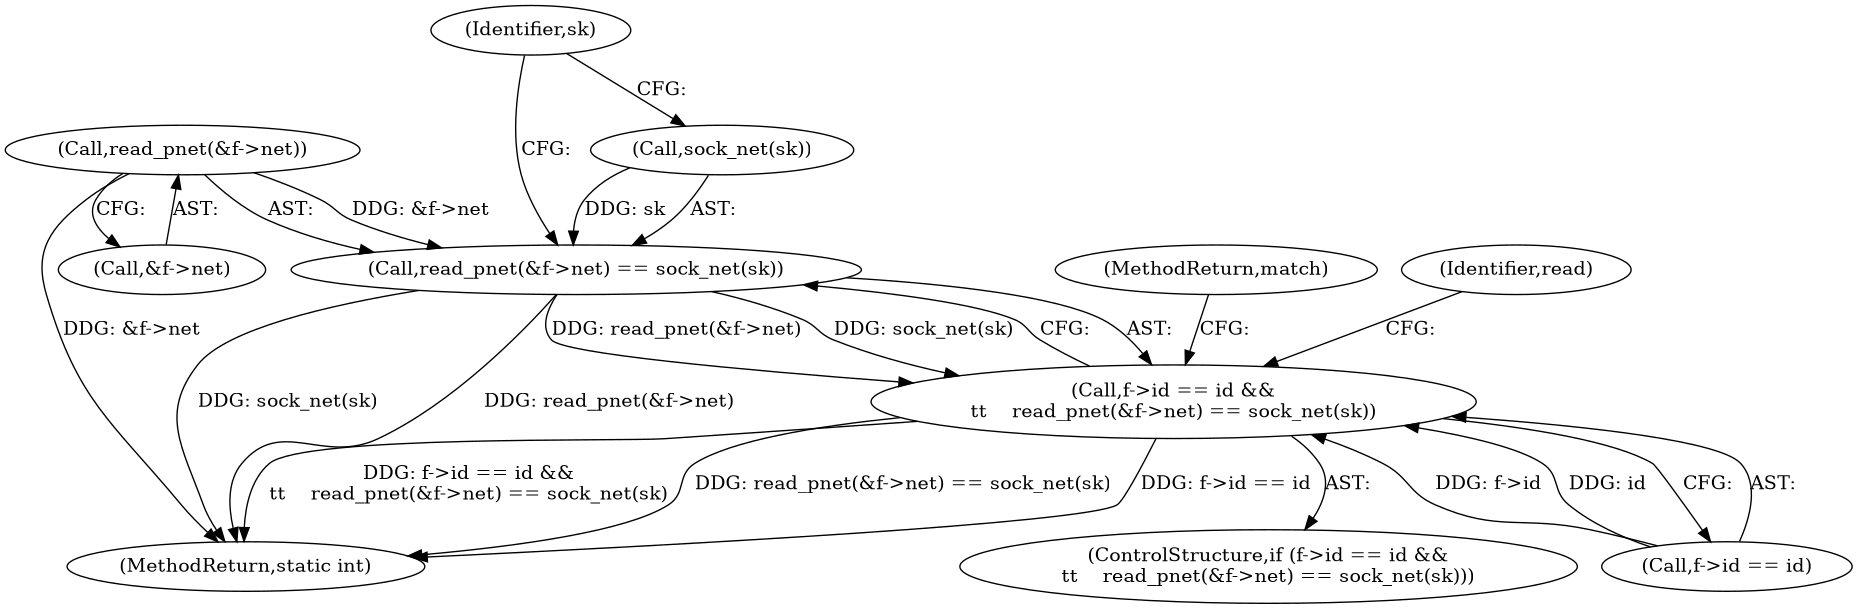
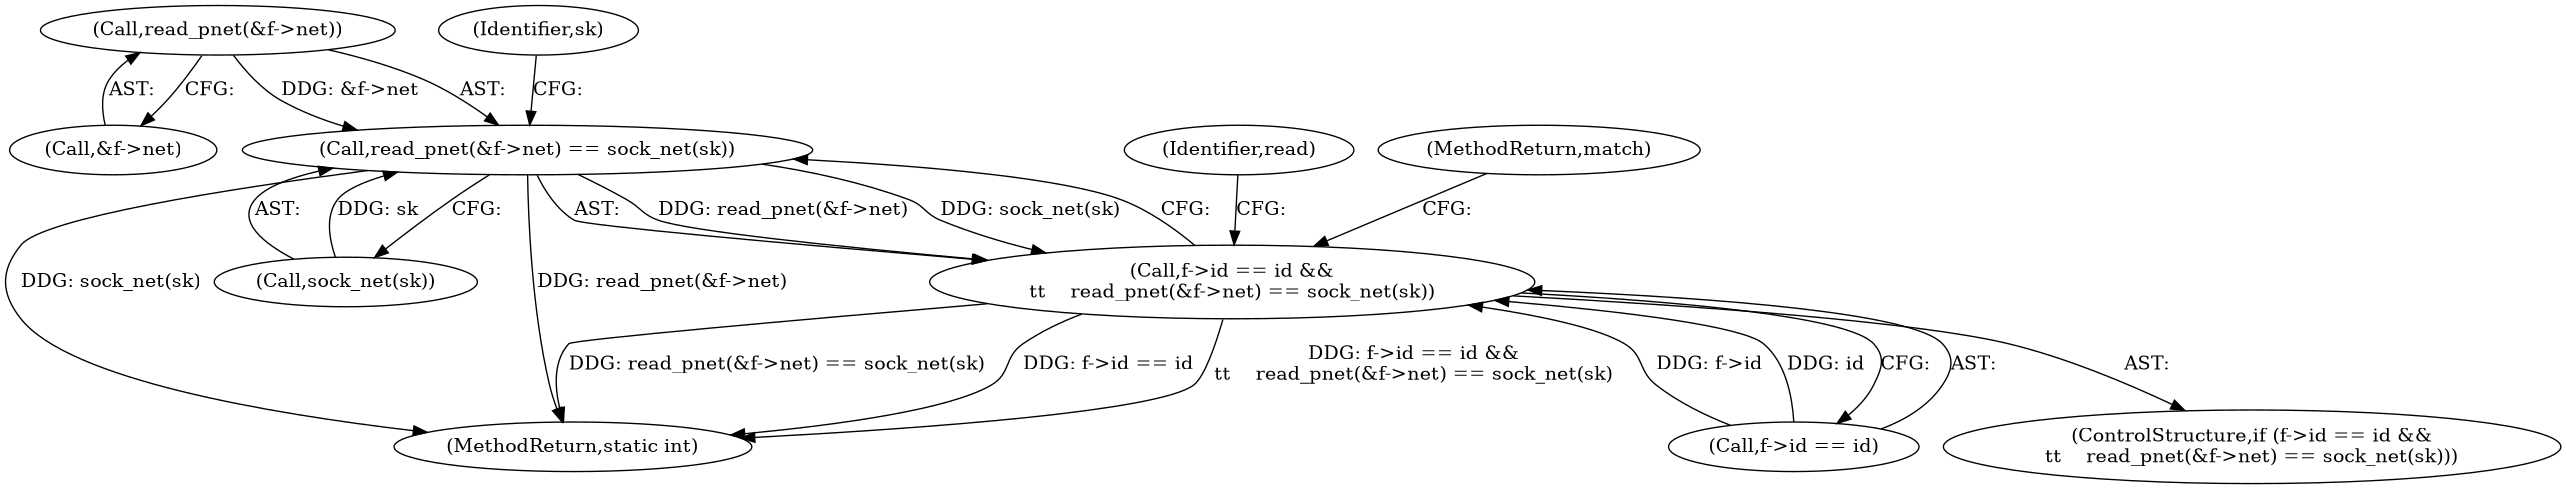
edge "(Identifier,sk)" -> "(Call,sock_net(sk))": now "(Call,read_pnet(&f->net) == sock_net(sk))" -> "(Call,sock_net(sk))"
edge "(Call,read_pnet(&f->net))" -> "(MethodReturn,static int)": removed, label "DDG: &f->net"
